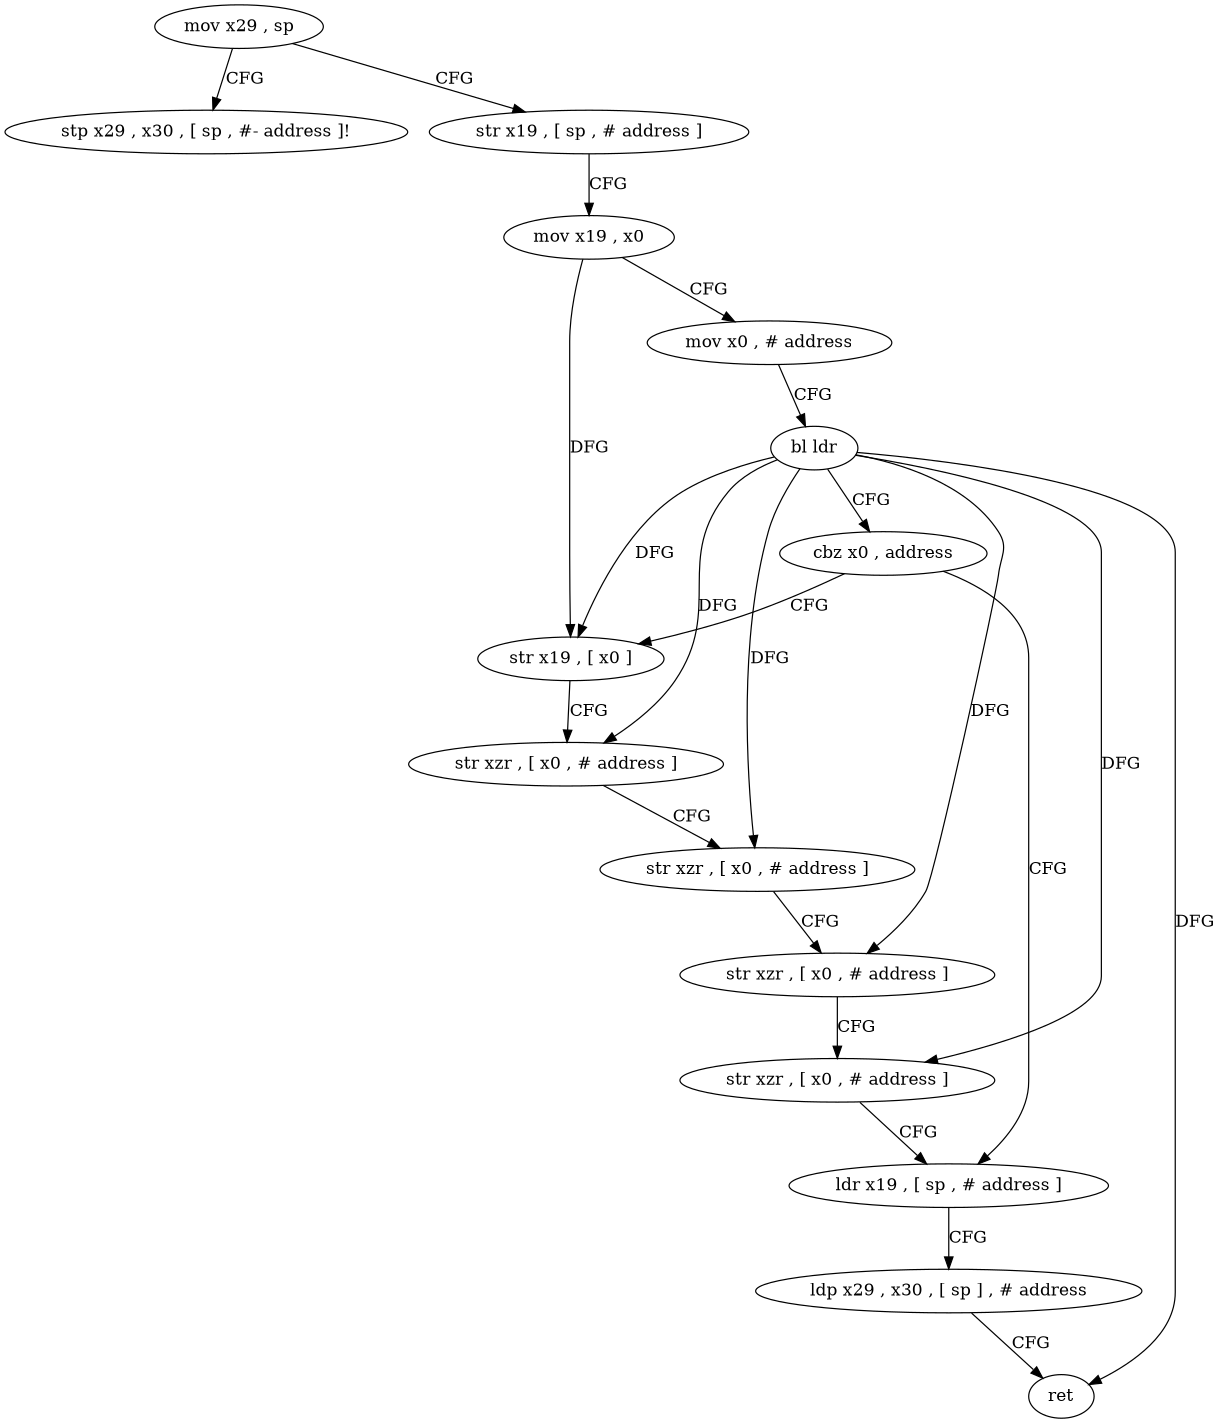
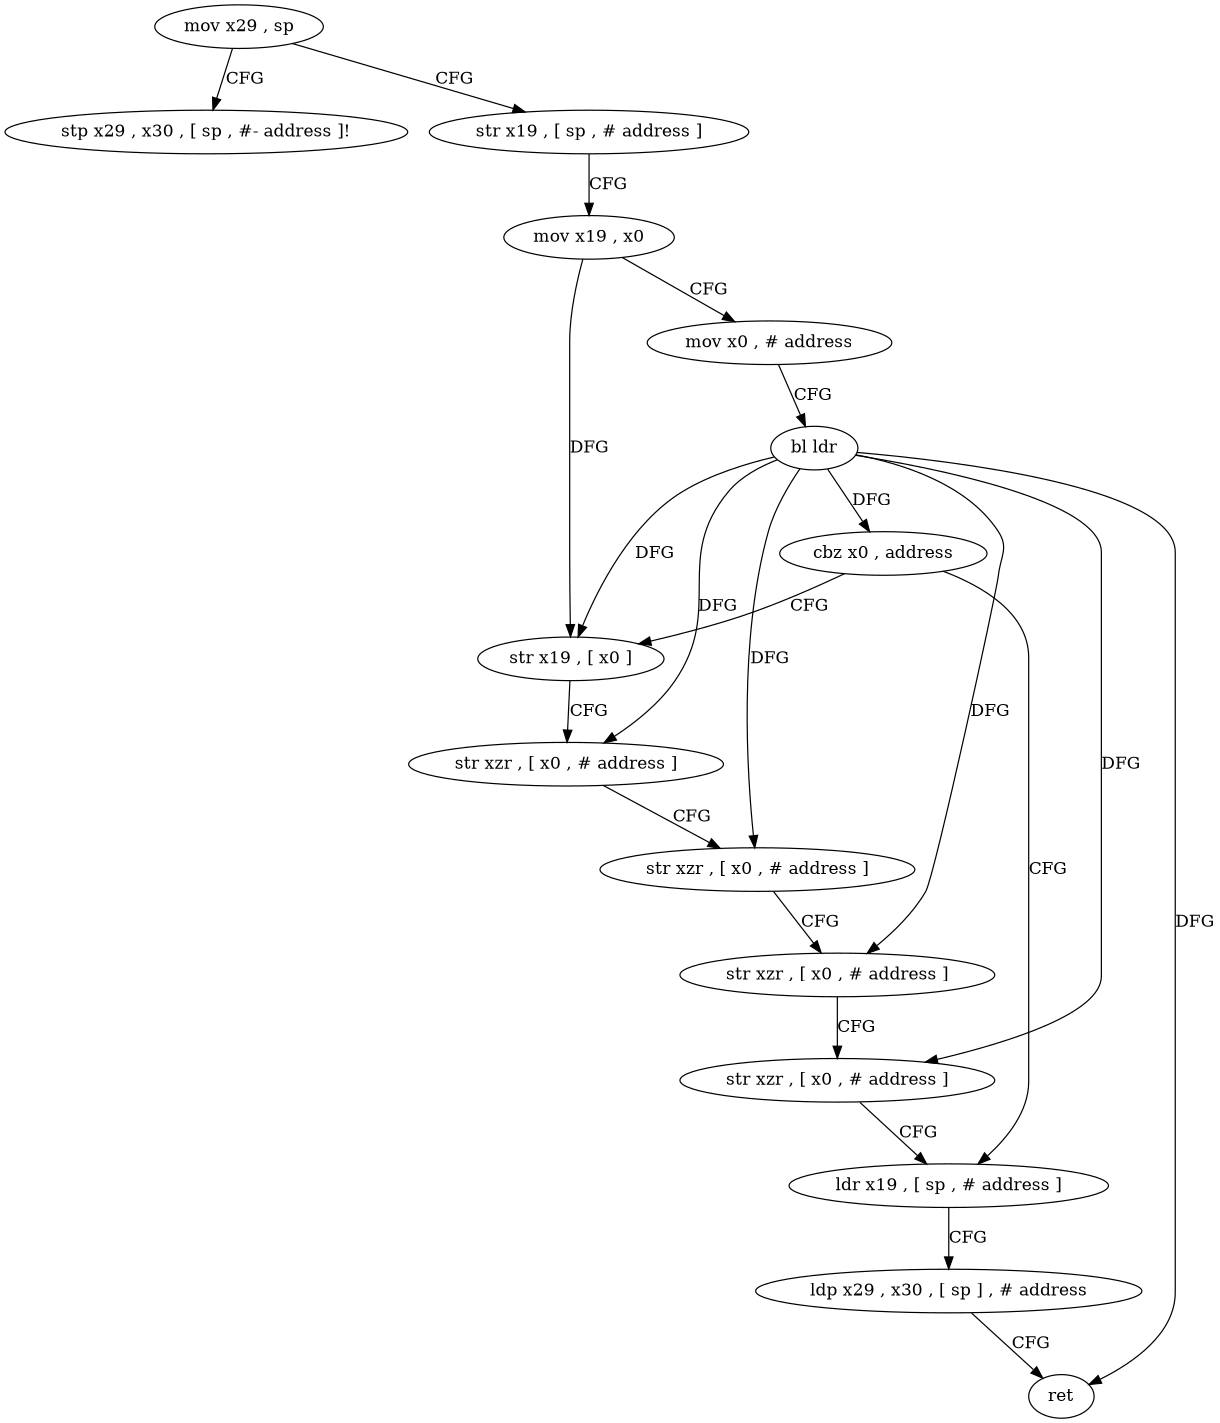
edge "bl ldr" -> "cbz x0 , address": label "CFG" -> "DFG"
